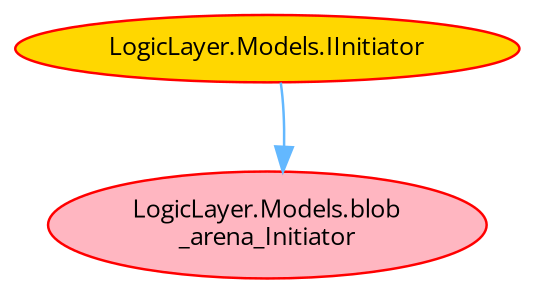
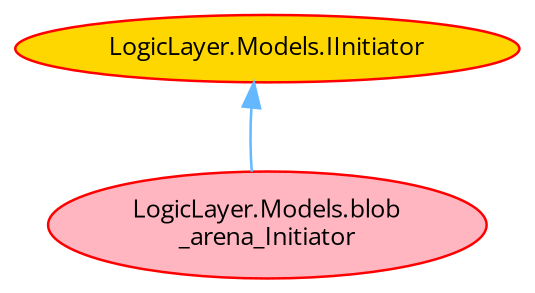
edge "LogicLayer.Models.IInitiator" -> "LogicLayer.Models.blob _arena_Initiator": reversed
